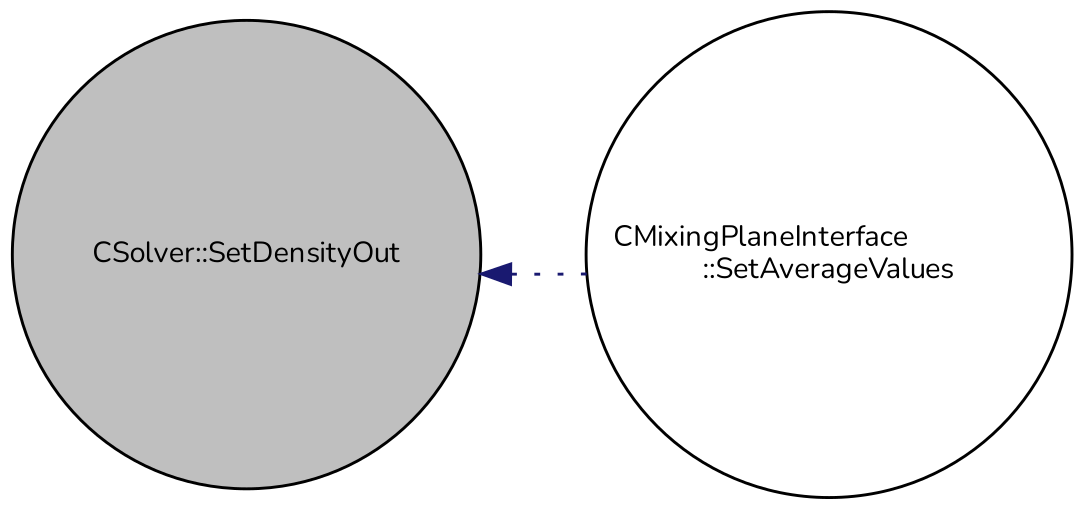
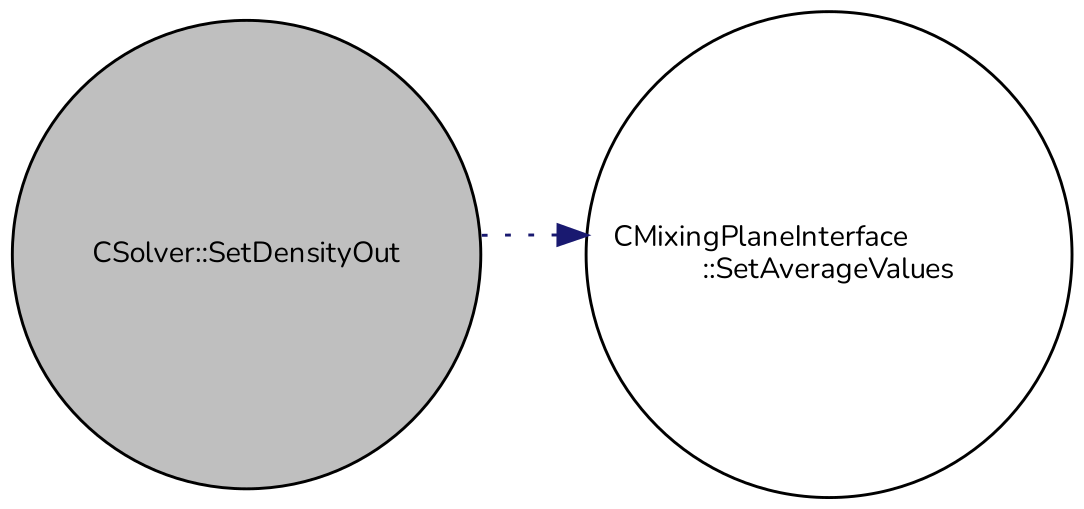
edge "CMixingPlaneInterface ::SetAverageValues" -> "CSolver::SetDensityOut": reversed
